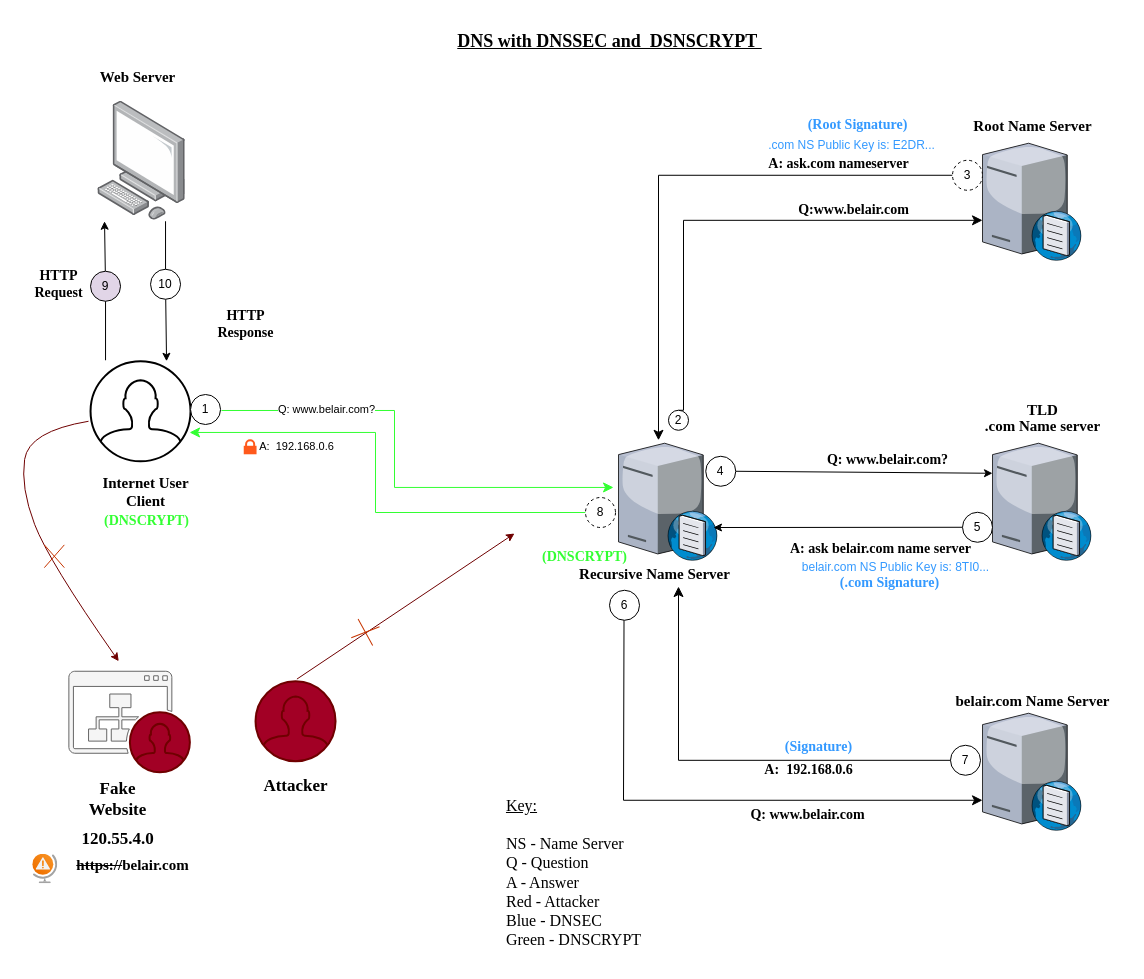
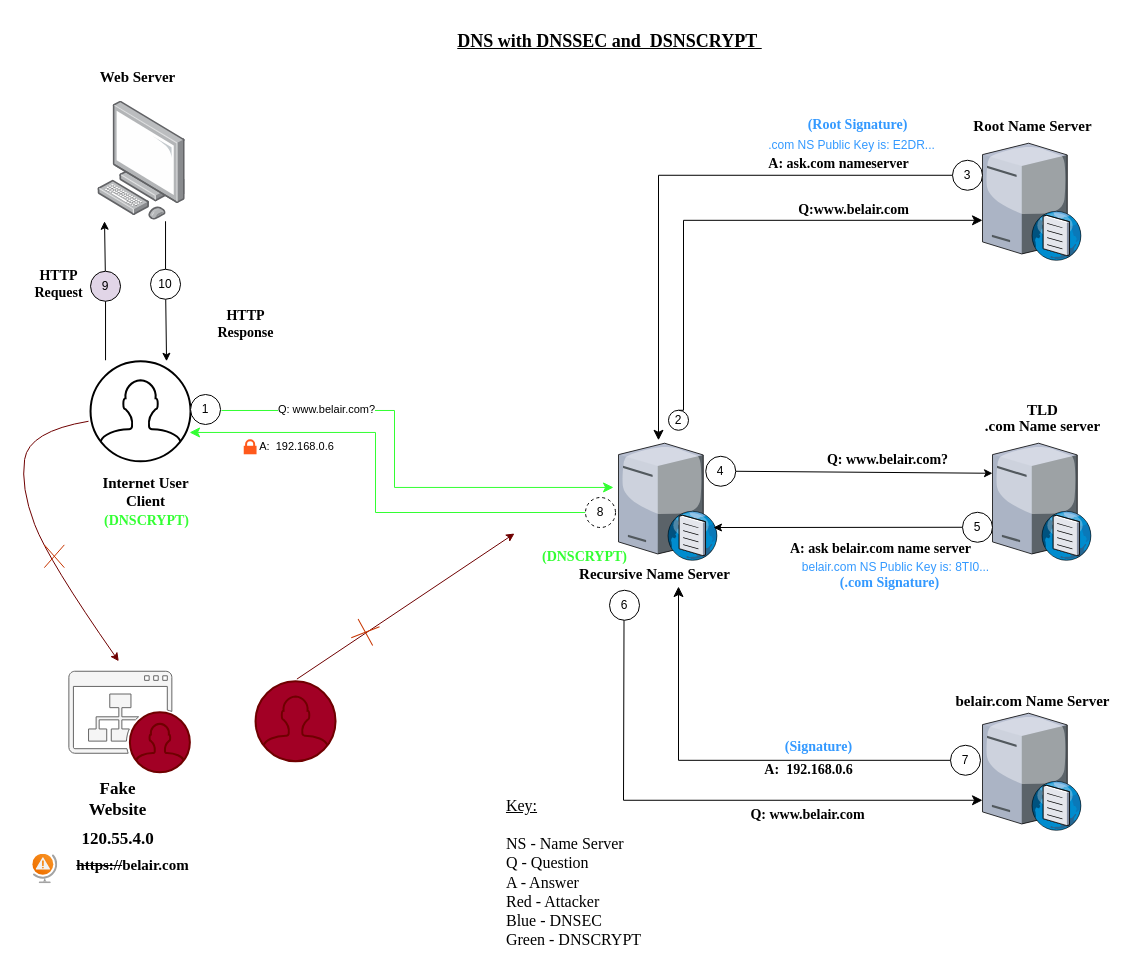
node "3": style dashed -> solid
node "Attacker": removed
